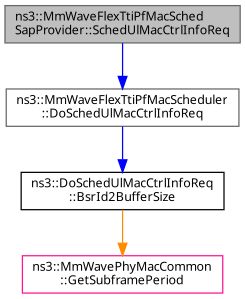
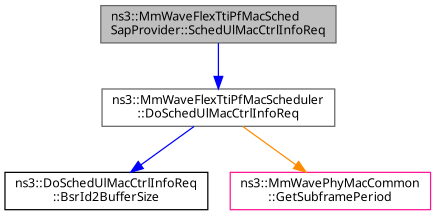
edge "ns3::DoSchedUlMacCtrlInfoReq ::BsrId2BufferSize" -> "ns3::MmWavePhyMacCommon ::GetSubframePeriod": now "ns3::MmWaveFlexTtiPfMacScheduler ::DoSchedUlMacCtrlInfoReq" -> "ns3::MmWavePhyMacCommon ::GetSubframePeriod"
